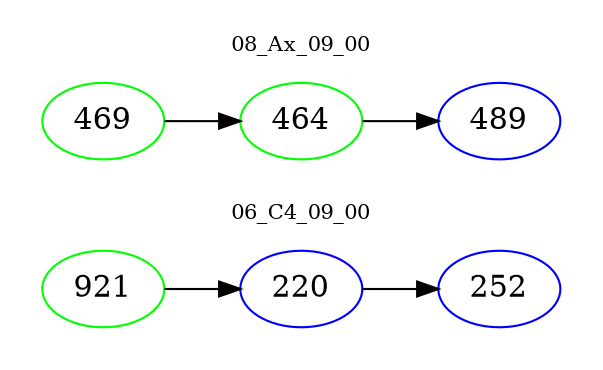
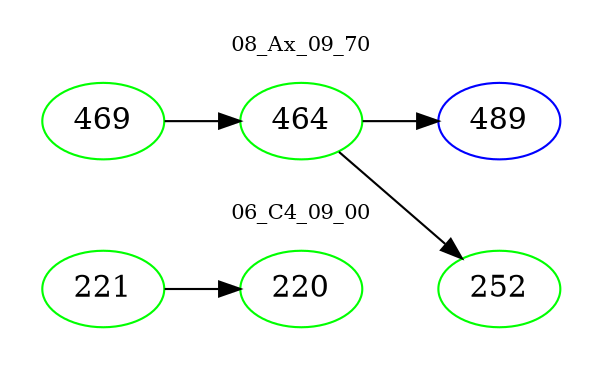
cluster "08_Ax_09_00": label "08_Ax_09_00" -> "08_Ax_09_70"
node "921": label "921" -> "221"
node "220": color blue -> green
edge "220" -> "252": now "464" -> "252"
node "252": color blue -> green
